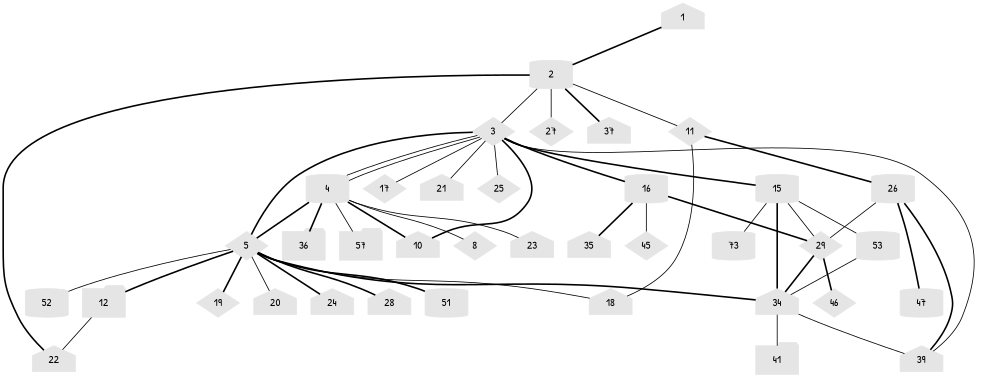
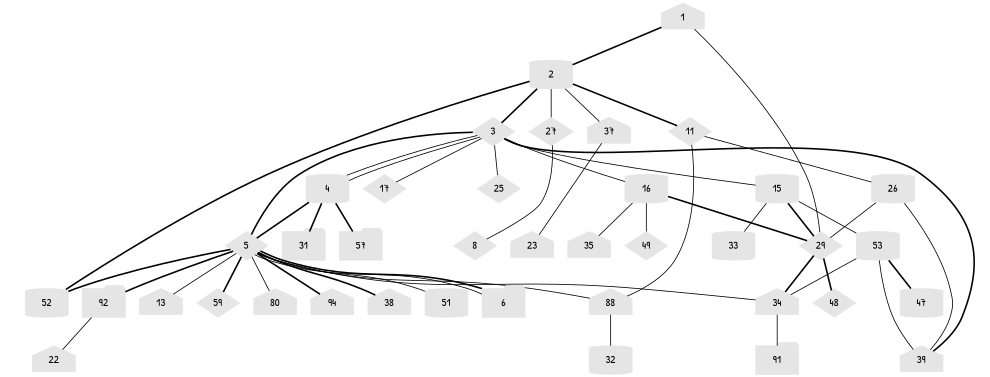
edge "2" -- "22": now "2" -- "52"
edge "2" -- "37": style bold -> solid
edge "2" -- "11": style solid -> bold
edge "2" -- "3": style solid -> bold
edge "1" -- "29": added
edge "3" -- "39": style solid -> bold
edge "11" -- "26": style bold -> solid
edge "3" -- "16": style bold -> solid
edge "3" -- "15": style bold -> solid
node "21": removed
edge "4" -- "57": style solid -> bold
edge "4" -- "23": now "37" -- "23"
edge "16" -- "35": style bold -> solid
edge "15" -- "29": style solid -> bold
edge "4" -- "8": now "27" -- "8"
edge "26" -- "47": now "53" -- "47"
node "36": label "36" -> "31"
node "10": removed
node "45": label "45" -> "49"
node "73": label "73" -> "33"
edge "15" -- "34": removed
edge "5" -- "52": style solid -> bold
edge "5" -- "51": style bold -> solid
edge "26" -- "39": style bold -> solid
edge "5" -- "34": style bold -> solid
node "12": label "12" -> "92"
node "13": added
node "19": label "19" -> "59"
node "20": label "20" -> "80"
node "24": label "24" -> "94"
node "28": label "28" -> "38"
node "6": added
node "18": label "18" -> "88"
node "46": label "46" -> "48"
edge "34" -- "39": now "53" -- "39"
node "32": added
node "41": label "41" -> "91"
